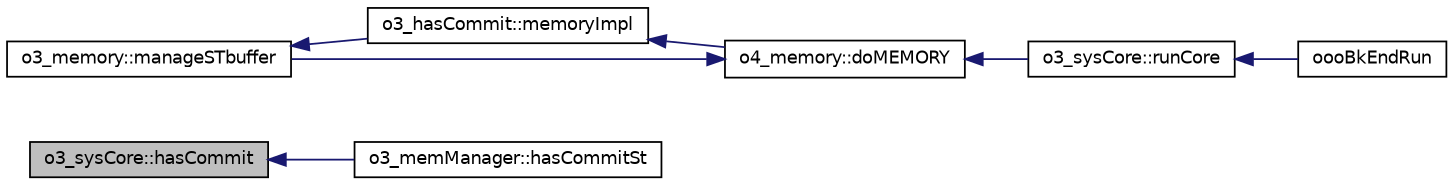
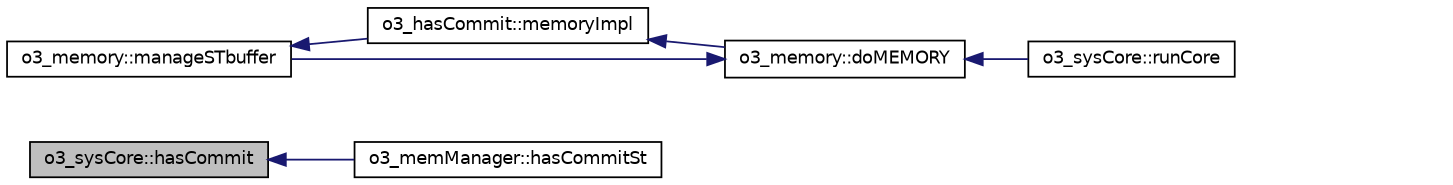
node "o4_memory::doMEMORY": label "o4_memory::doMEMORY" -> "o3_memory::doMEMORY"
node "oooBkEndRun": removed
